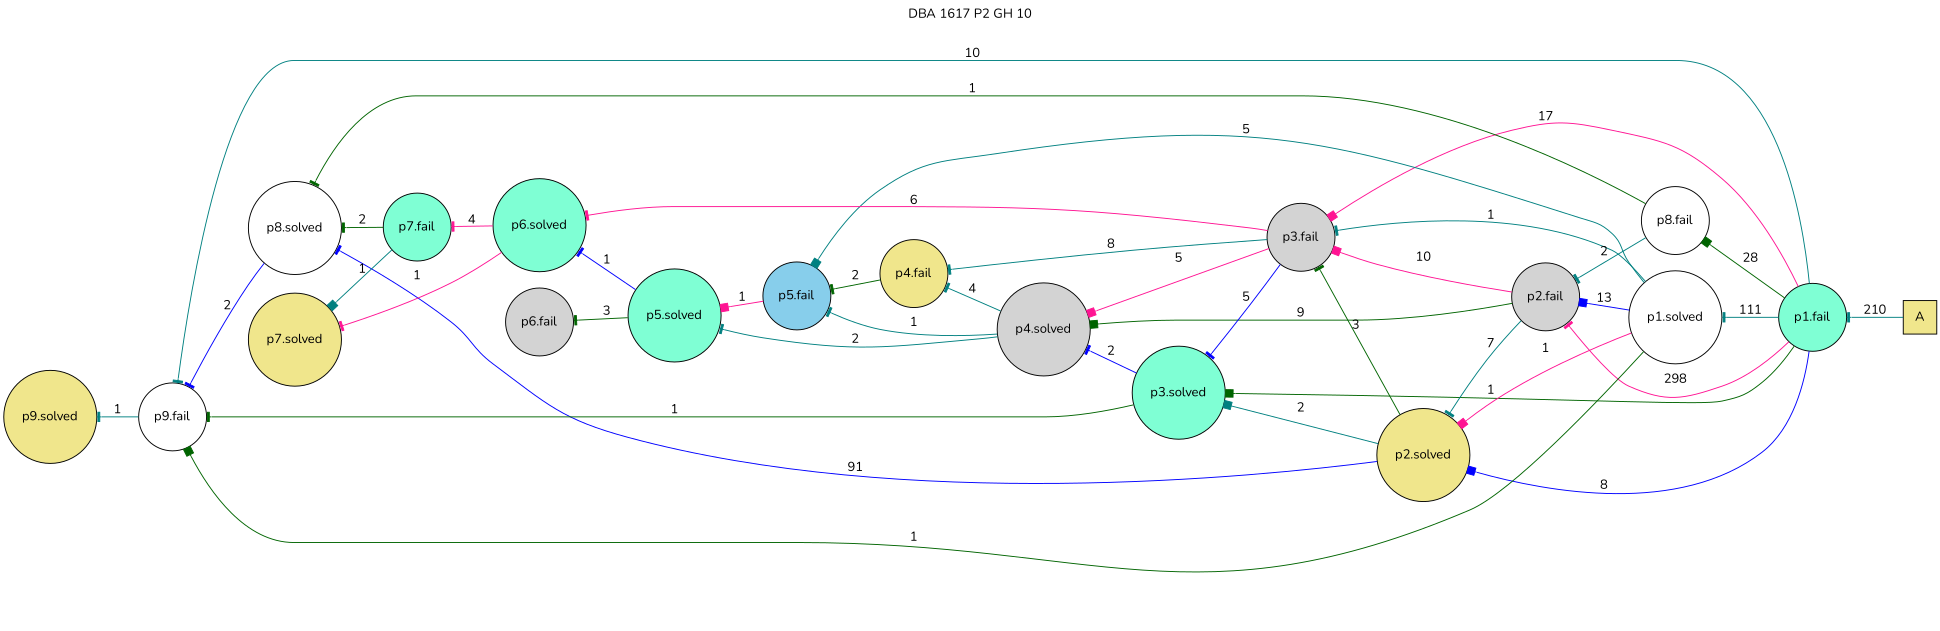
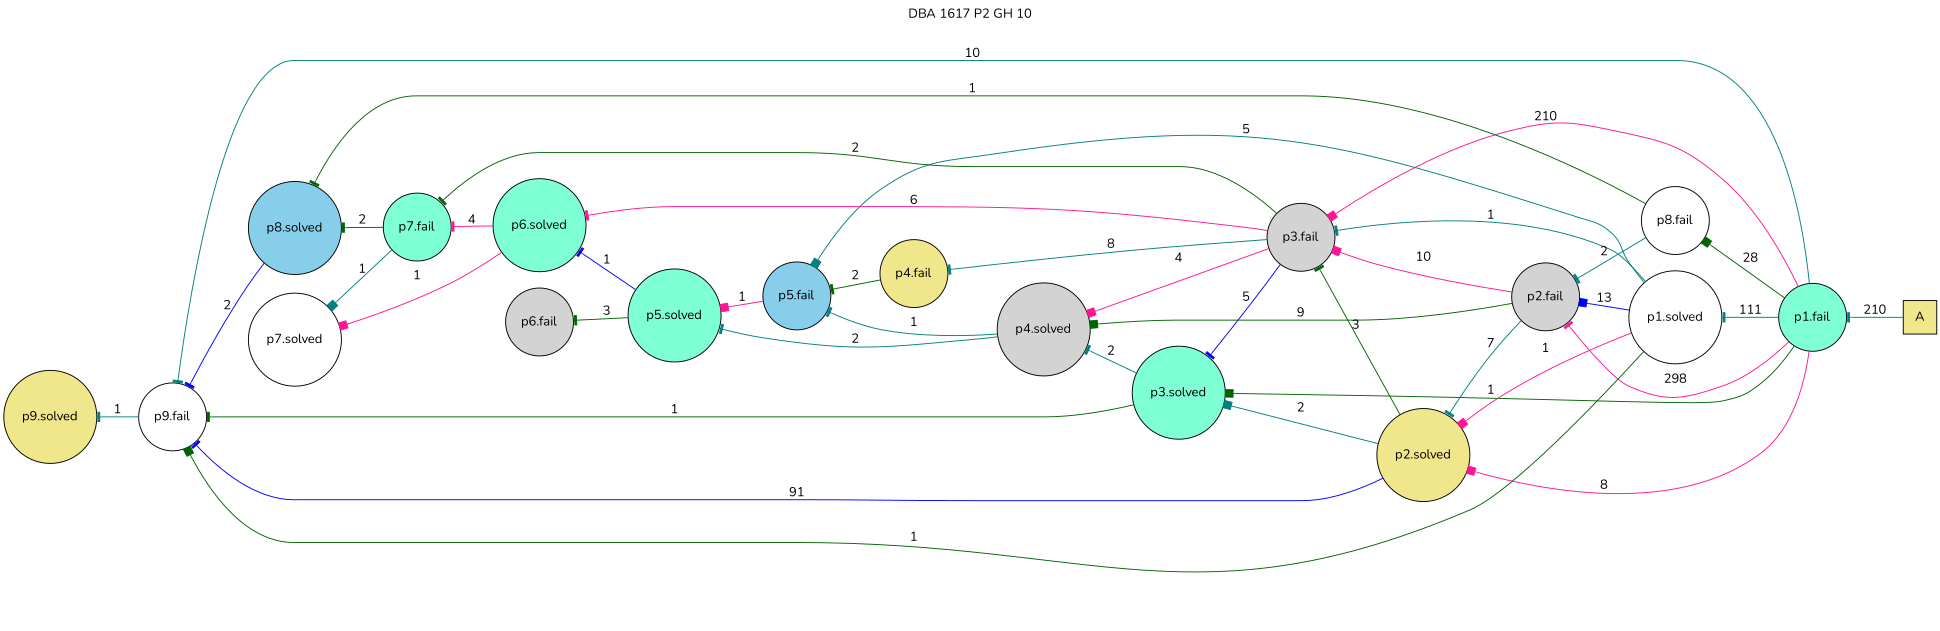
edge "p1.fail" -> "p3.fail": label "17" -> "210"
edge "p3.fail" -> "p7.fail": added, label "2"
node "p8.solved": fillcolor white -> skyblue
edge "p3.fail" -> "p4.solved": label "5" -> "4"
edge "p6.solved" -> "p7.solved": arrowhead tee -> box
edge "p4.solved" -> "p4.fail": removed, label "4"
node "p7.solved": fillcolor khaki -> white
edge "p3.solved" -> "p4.solved": color blue -> teal
edge "p2.solved" -> "p8.solved": now "p2.solved" -> "p9.fail"
edge "p1.fail" -> "p2.solved": color blue -> deeppink
